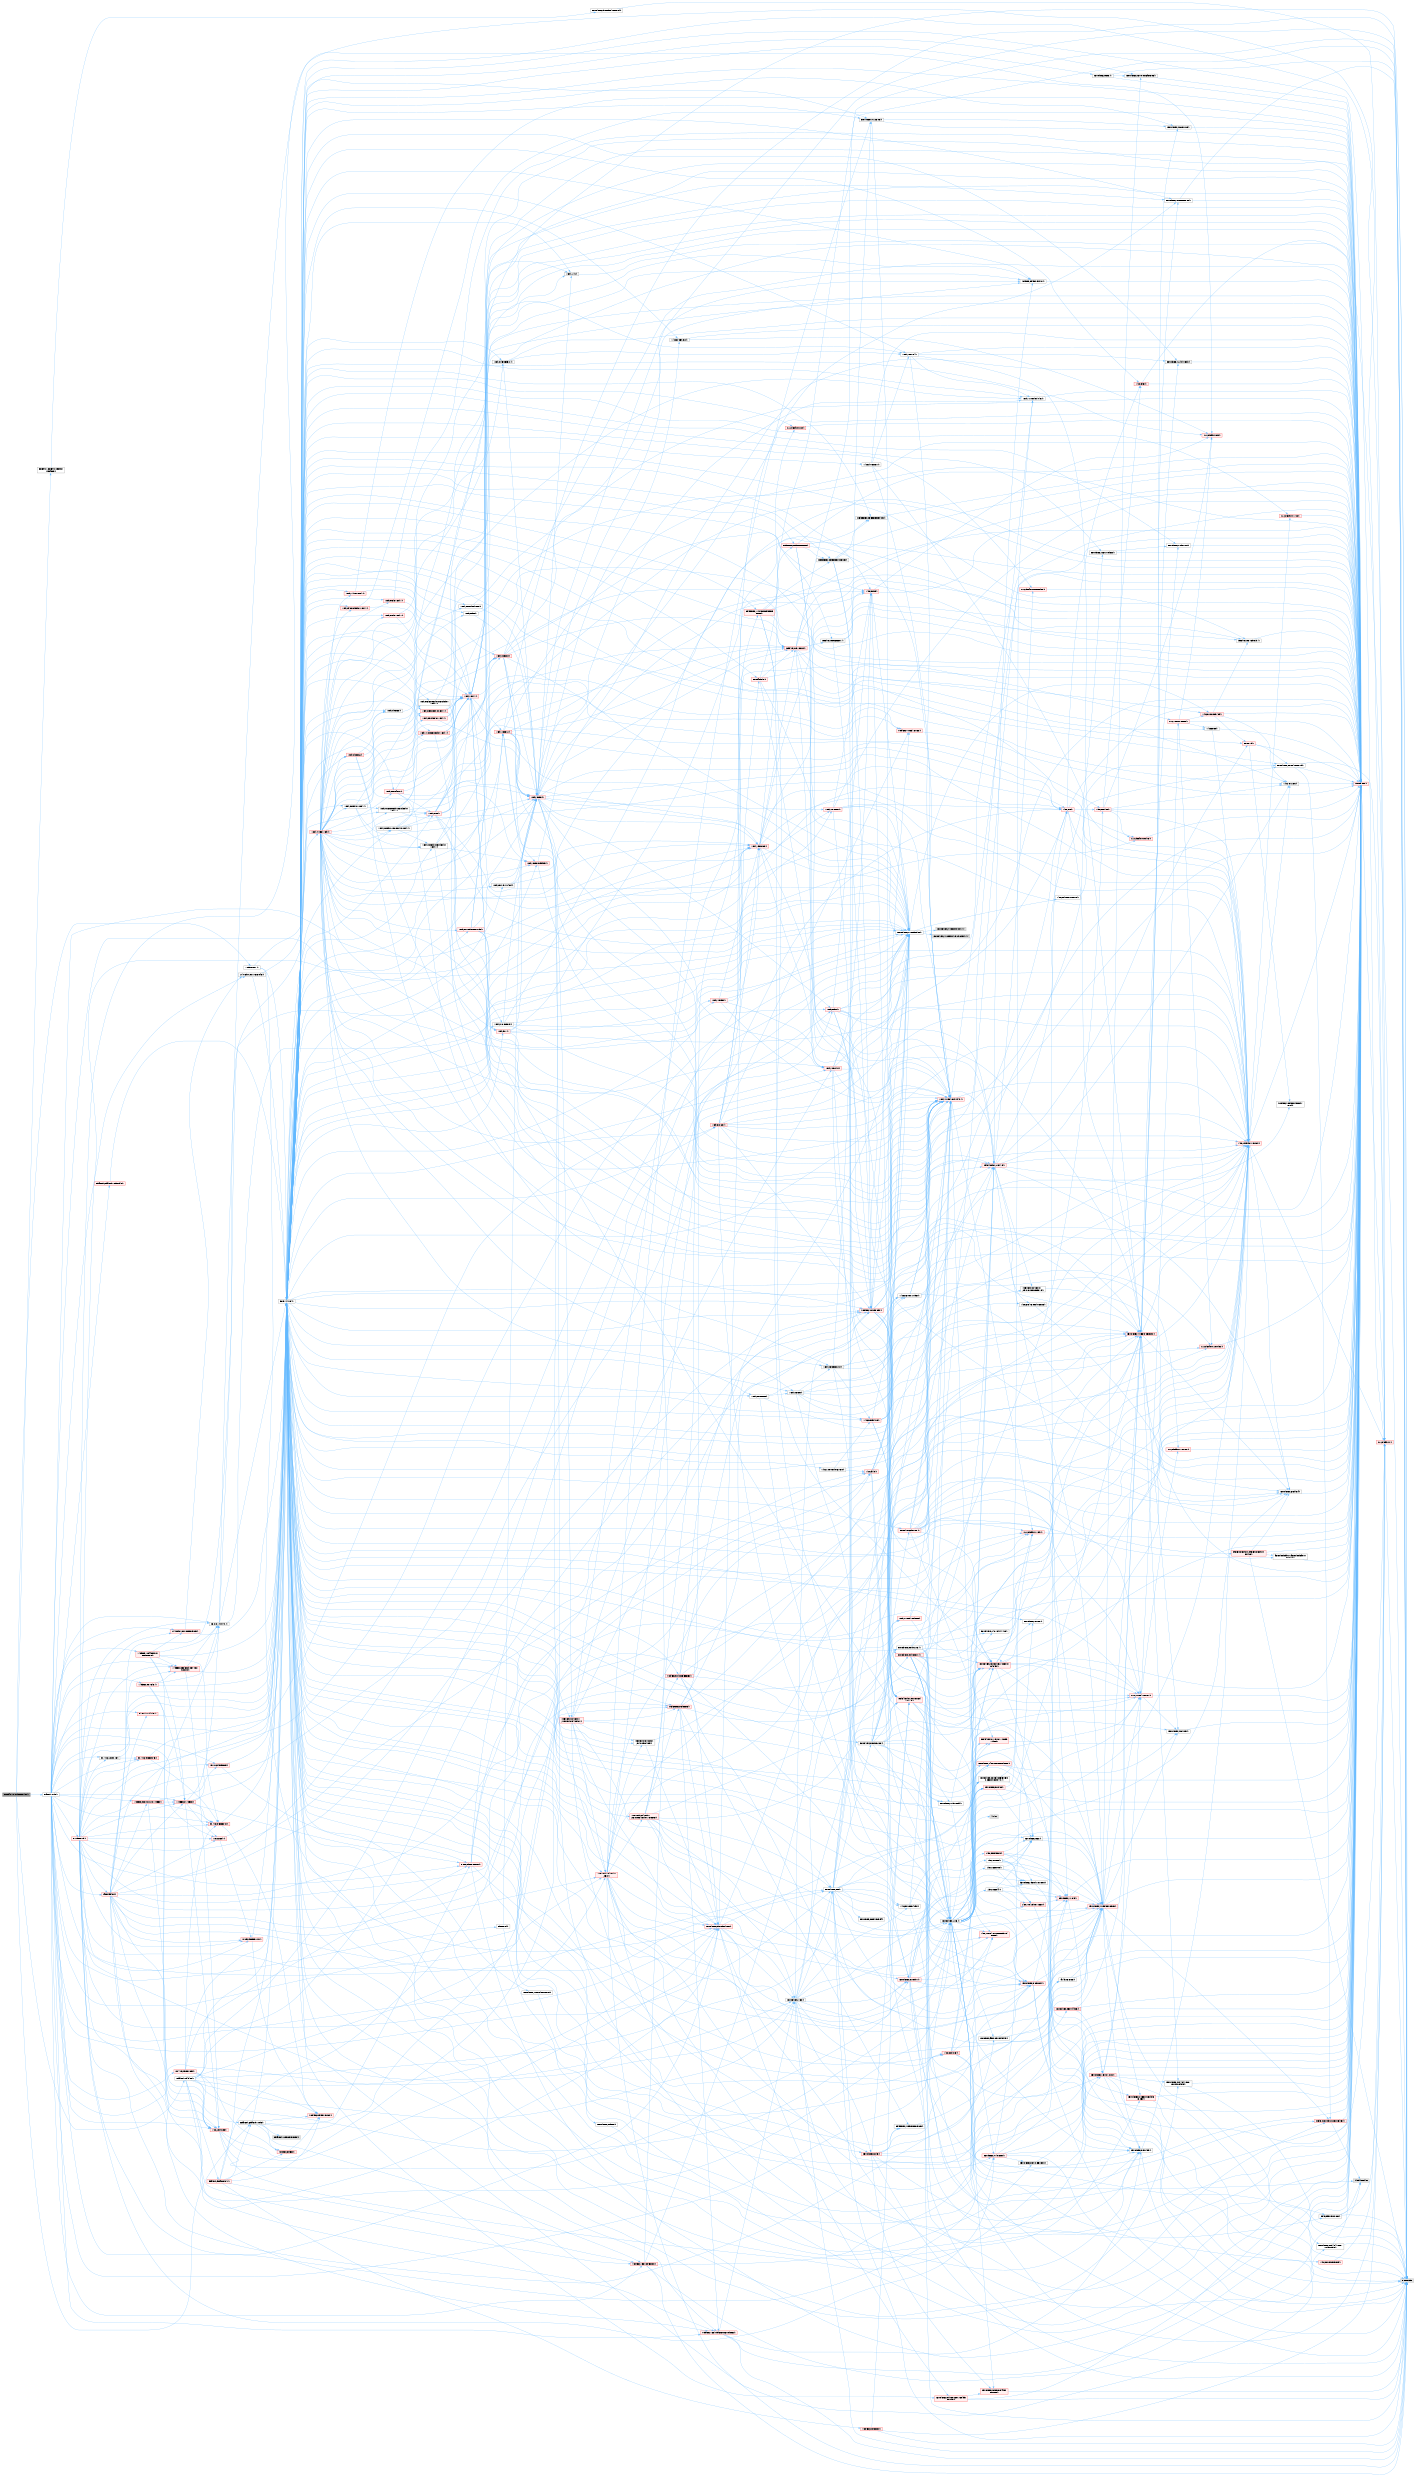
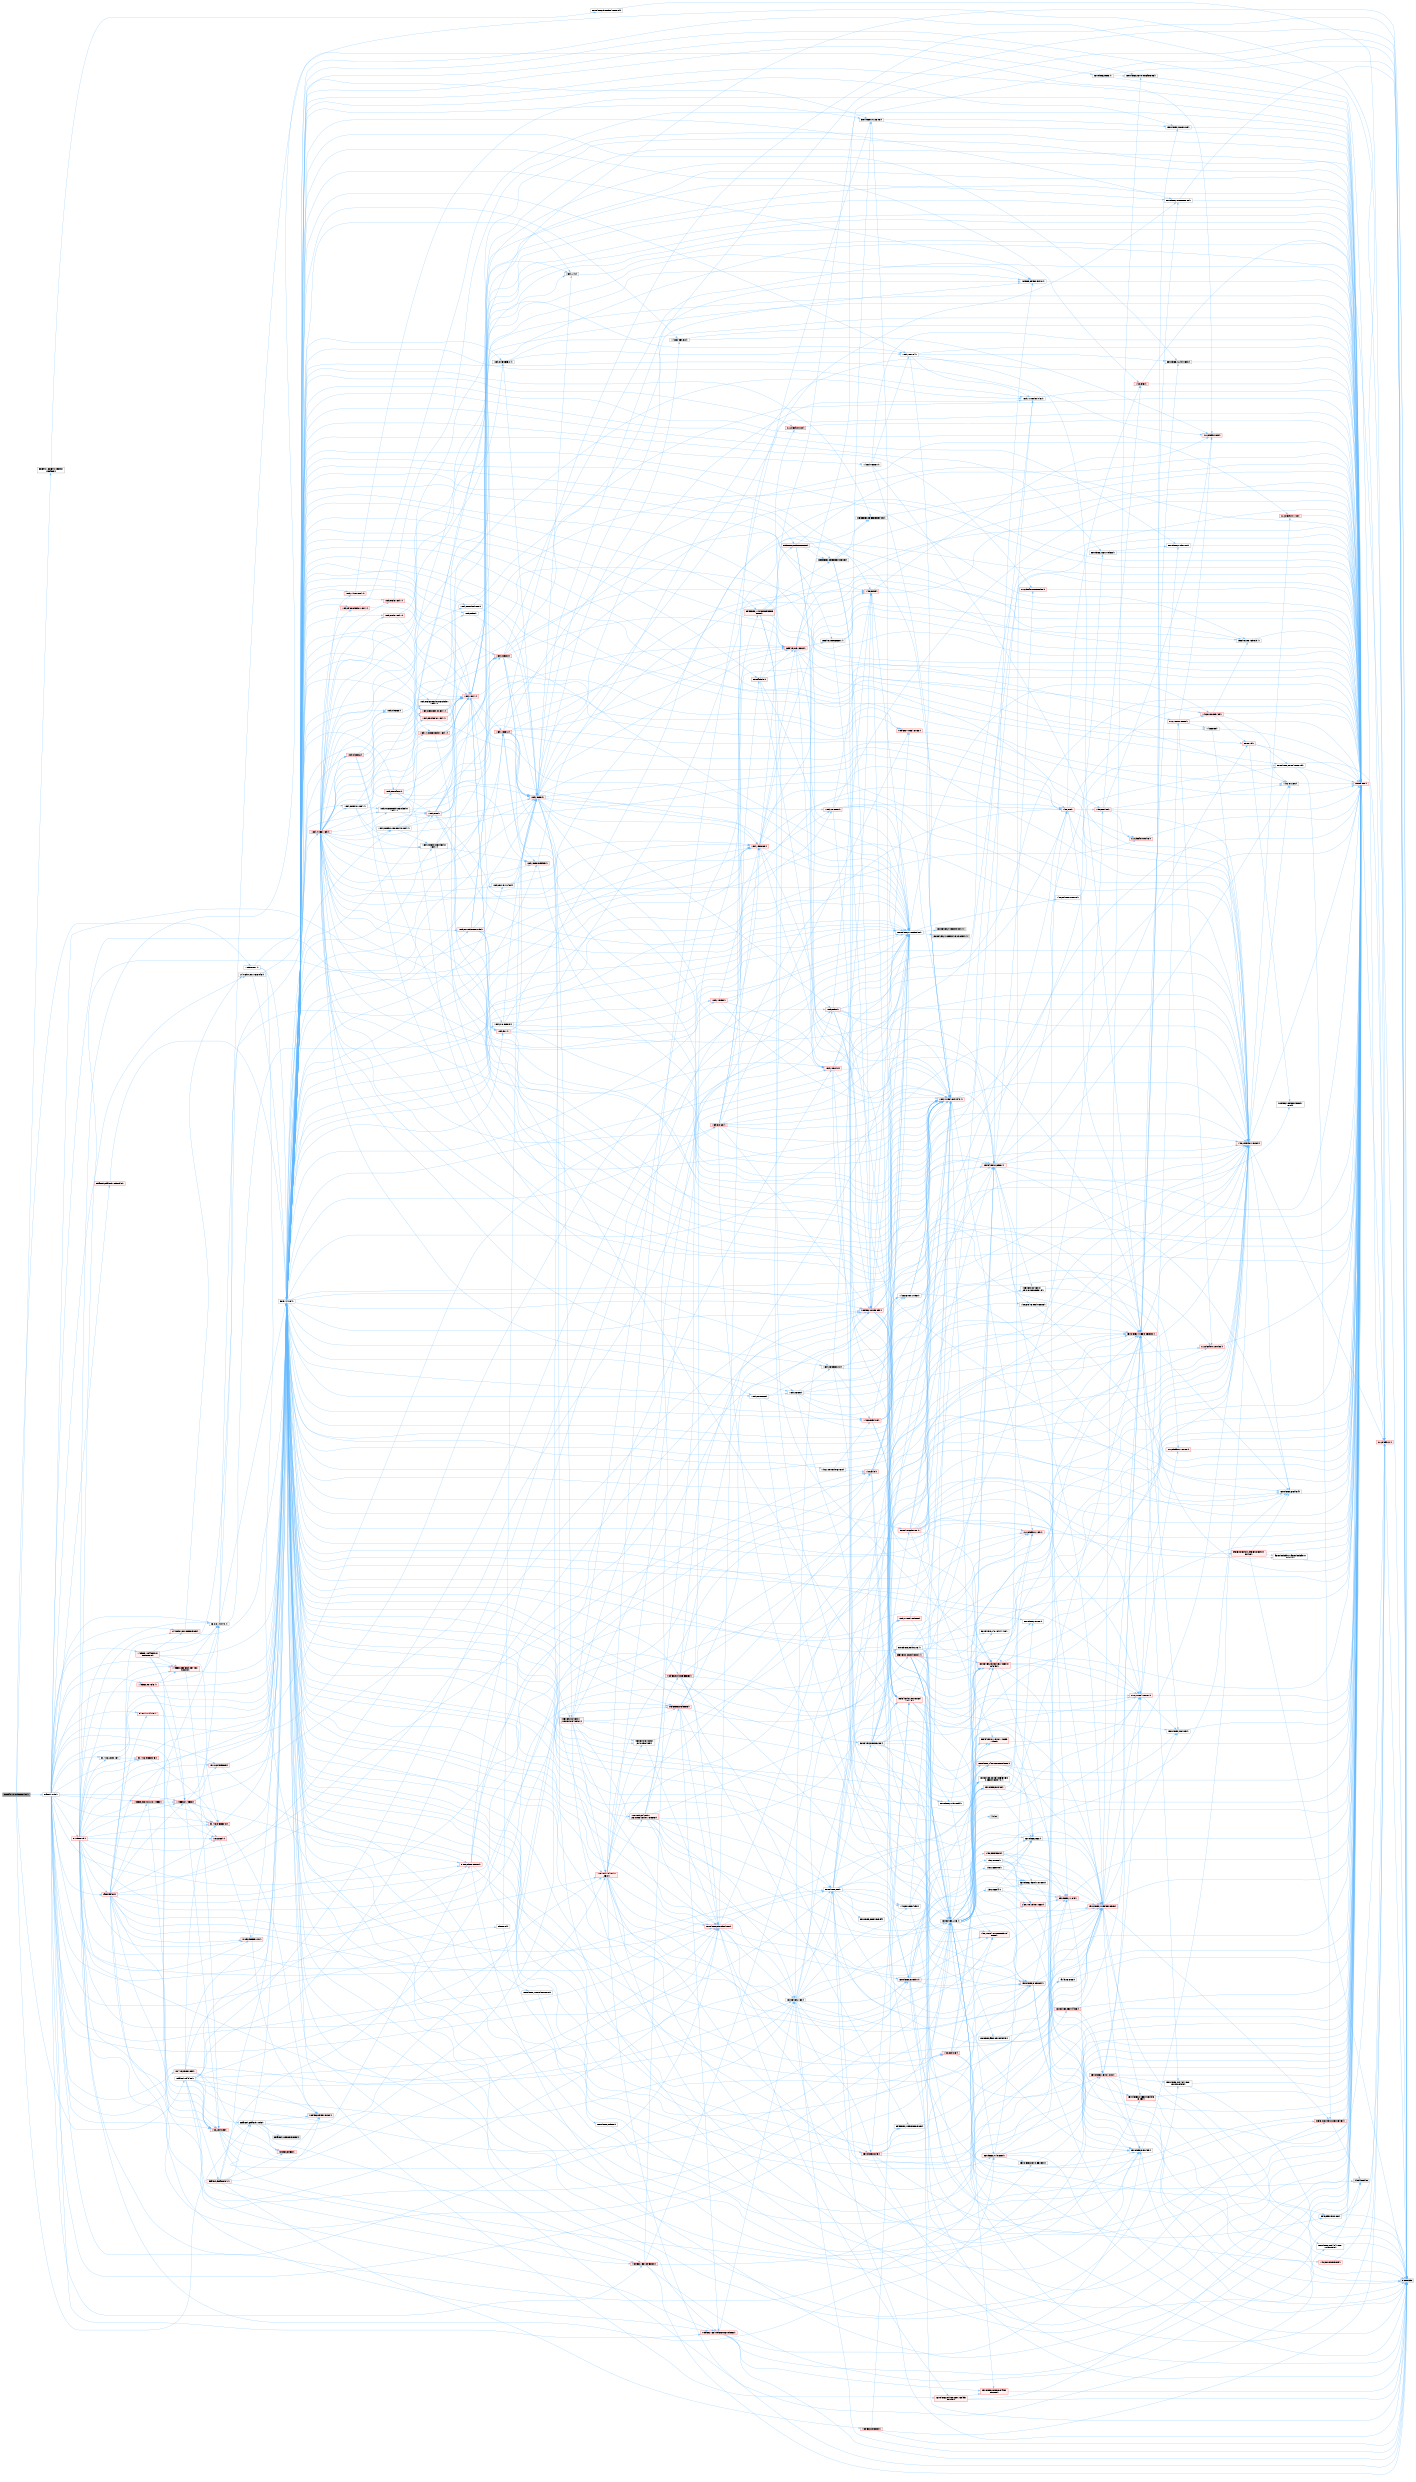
node "Serialization/Archive.h": label "Serialization/Archive.h" -> "Serialization/Decay.h"
node "Containers/StringConv.h": label "Containers/StringConv.h" -> "ElementType/StringConv.h"
edge "SNodePanel.h" -> "Concepts/GetTypeHashable.h": now "SNodePanel.h" -> "Containers/Array.h"
edge "Templates/Tuple.h" -> "Templates/LosesQualifiers FromTo.h": now "UObject/WeakObjectPtrTemplates.h" -> "Templates/LosesQualifiers FromTo.h"
